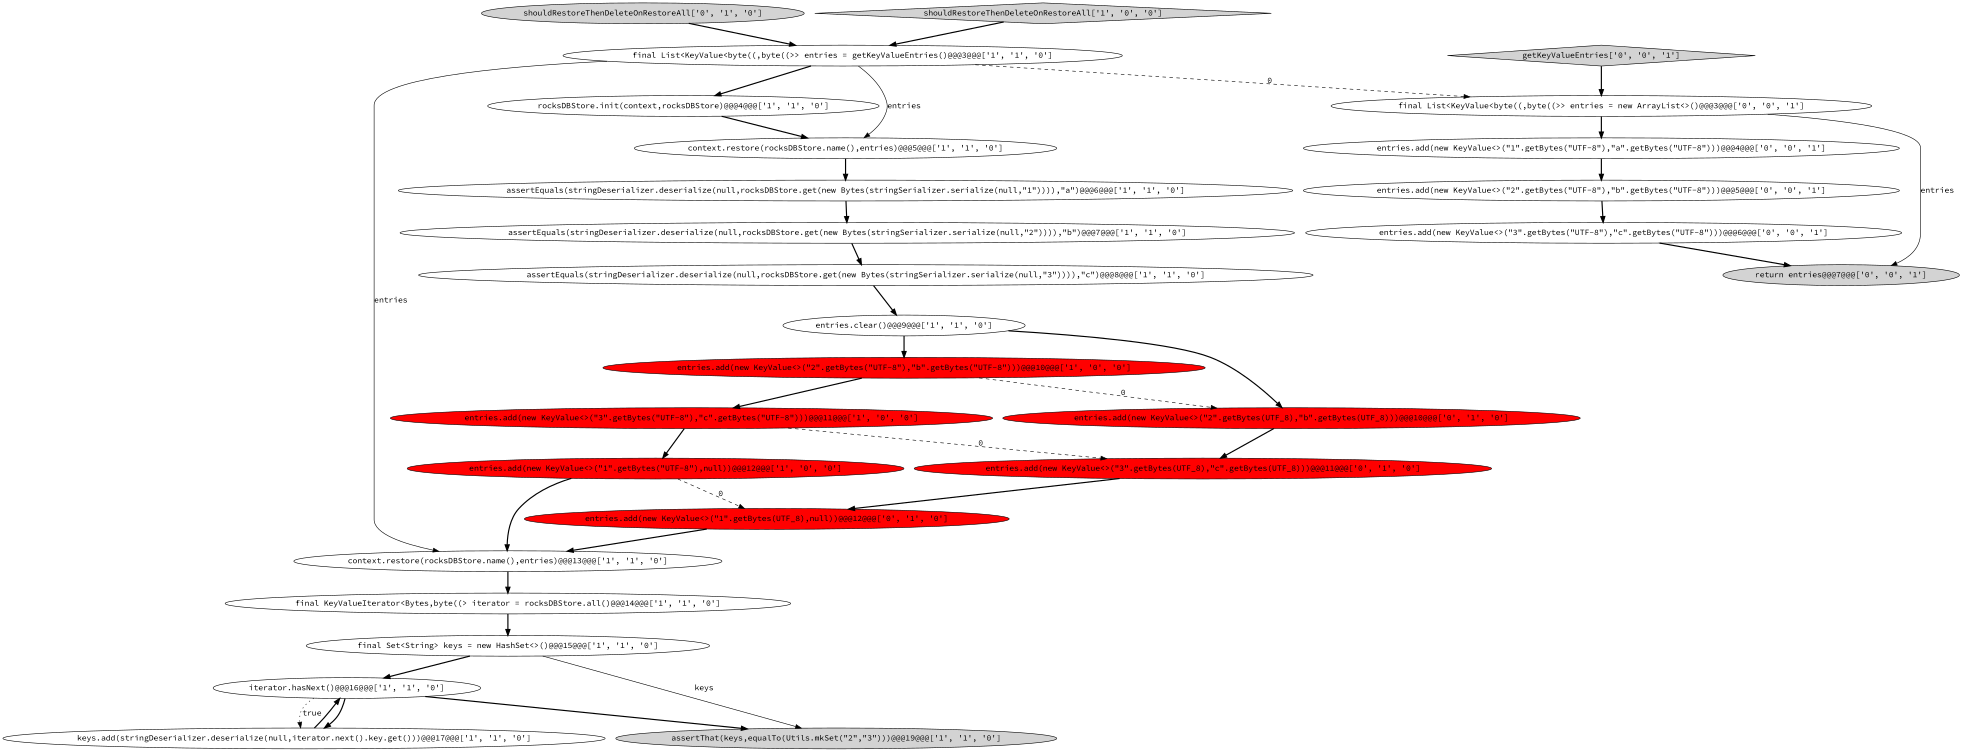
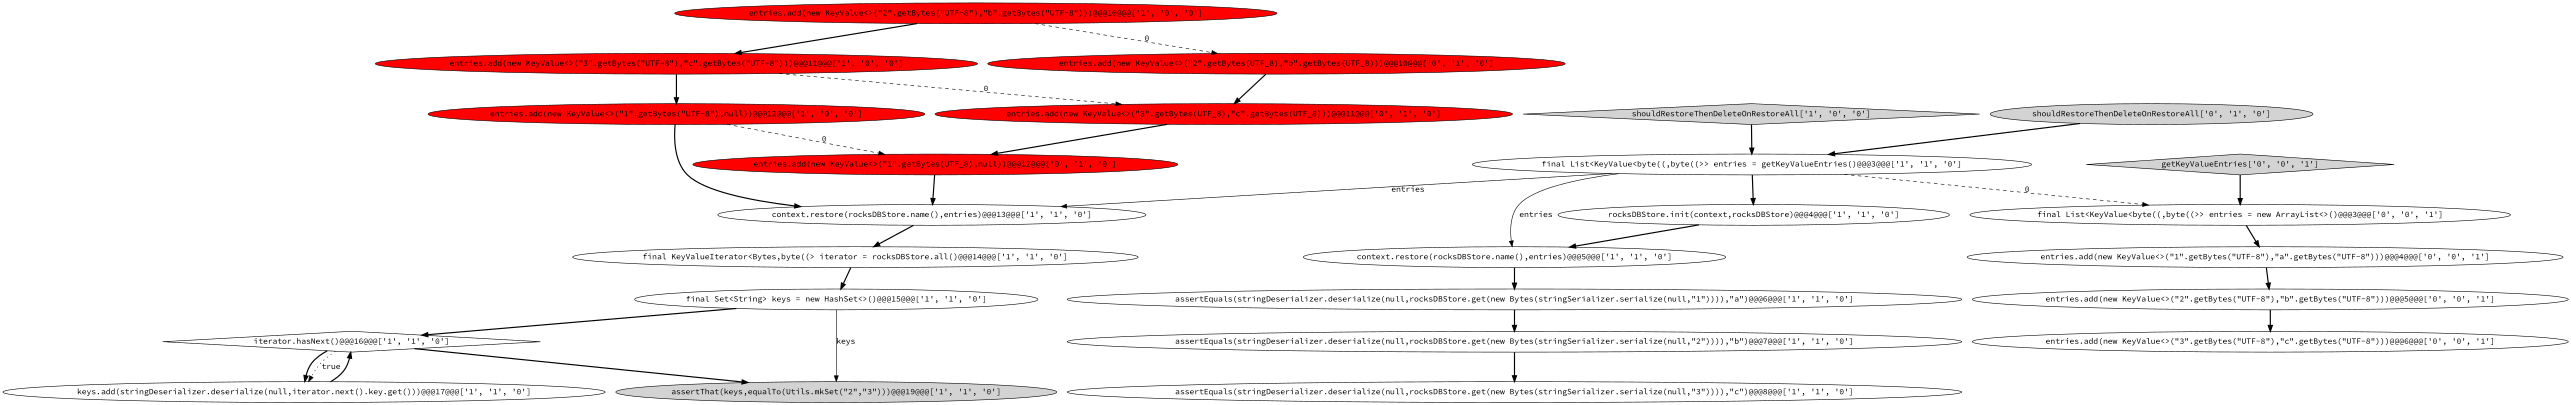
node "return entries@@@7@@@['0', '0', '1']": removed
node "entries.clear()@@@9@@@['1', '1', '0']": removed
node "iterator.hasNext()@@@16@@@['1', '1', '0']": shape ellipse -> diamond
